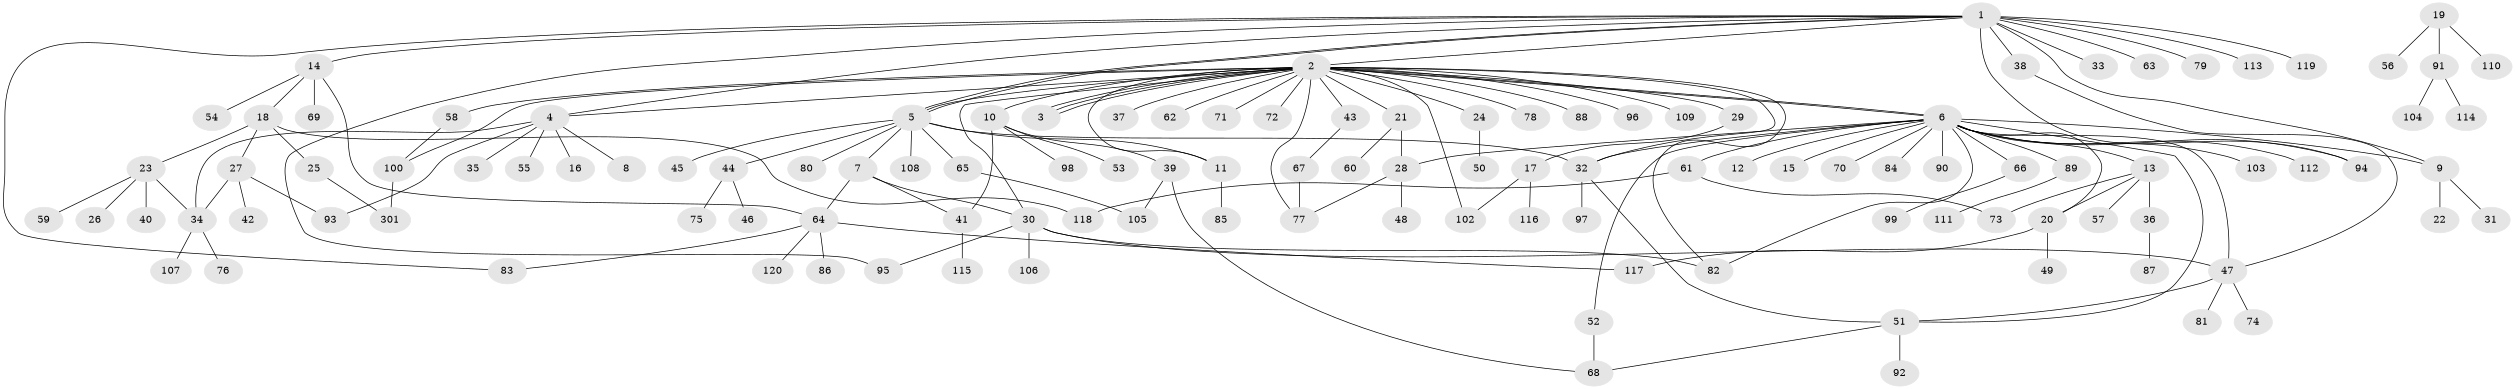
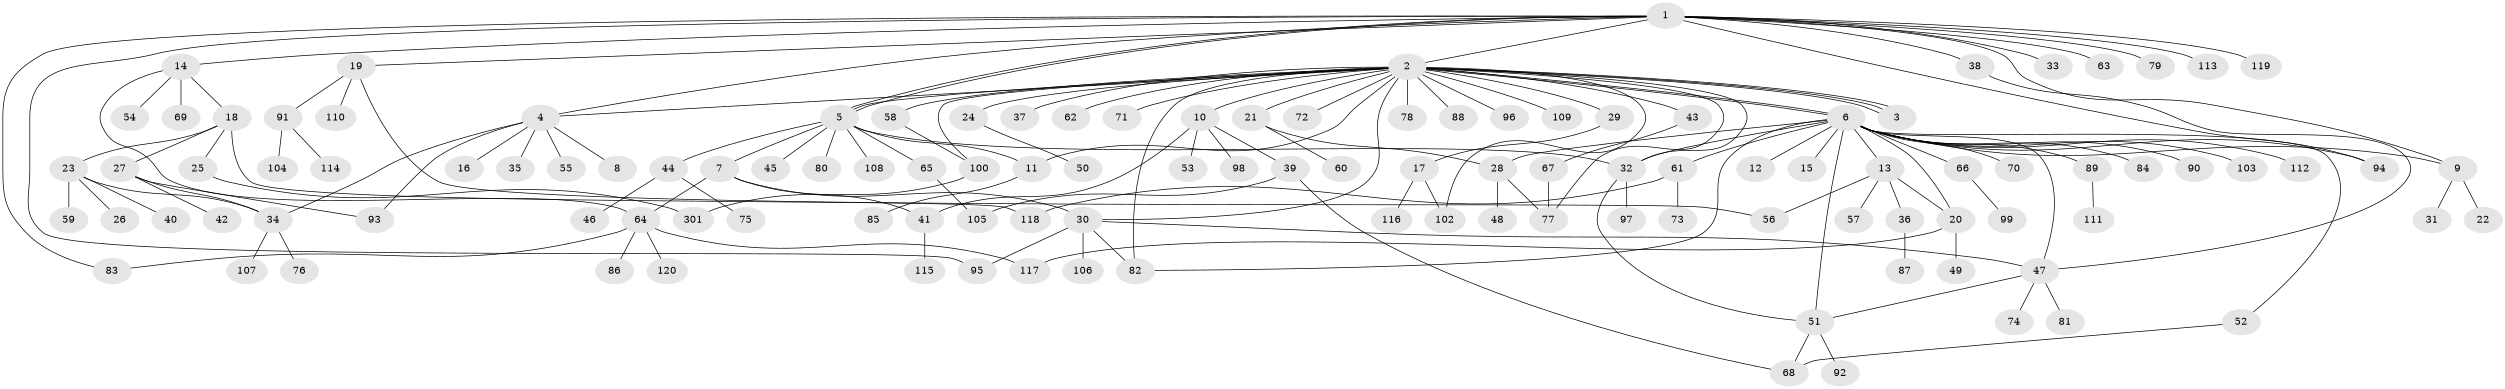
edge "1" -- "19": added
edge "13" -- "73": now "13" -- "56"
